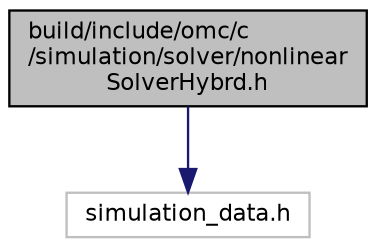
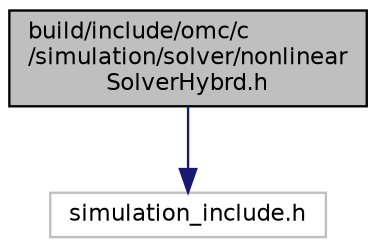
node "simulation_data.h": label "simulation_data.h" -> "simulation_include.h"
